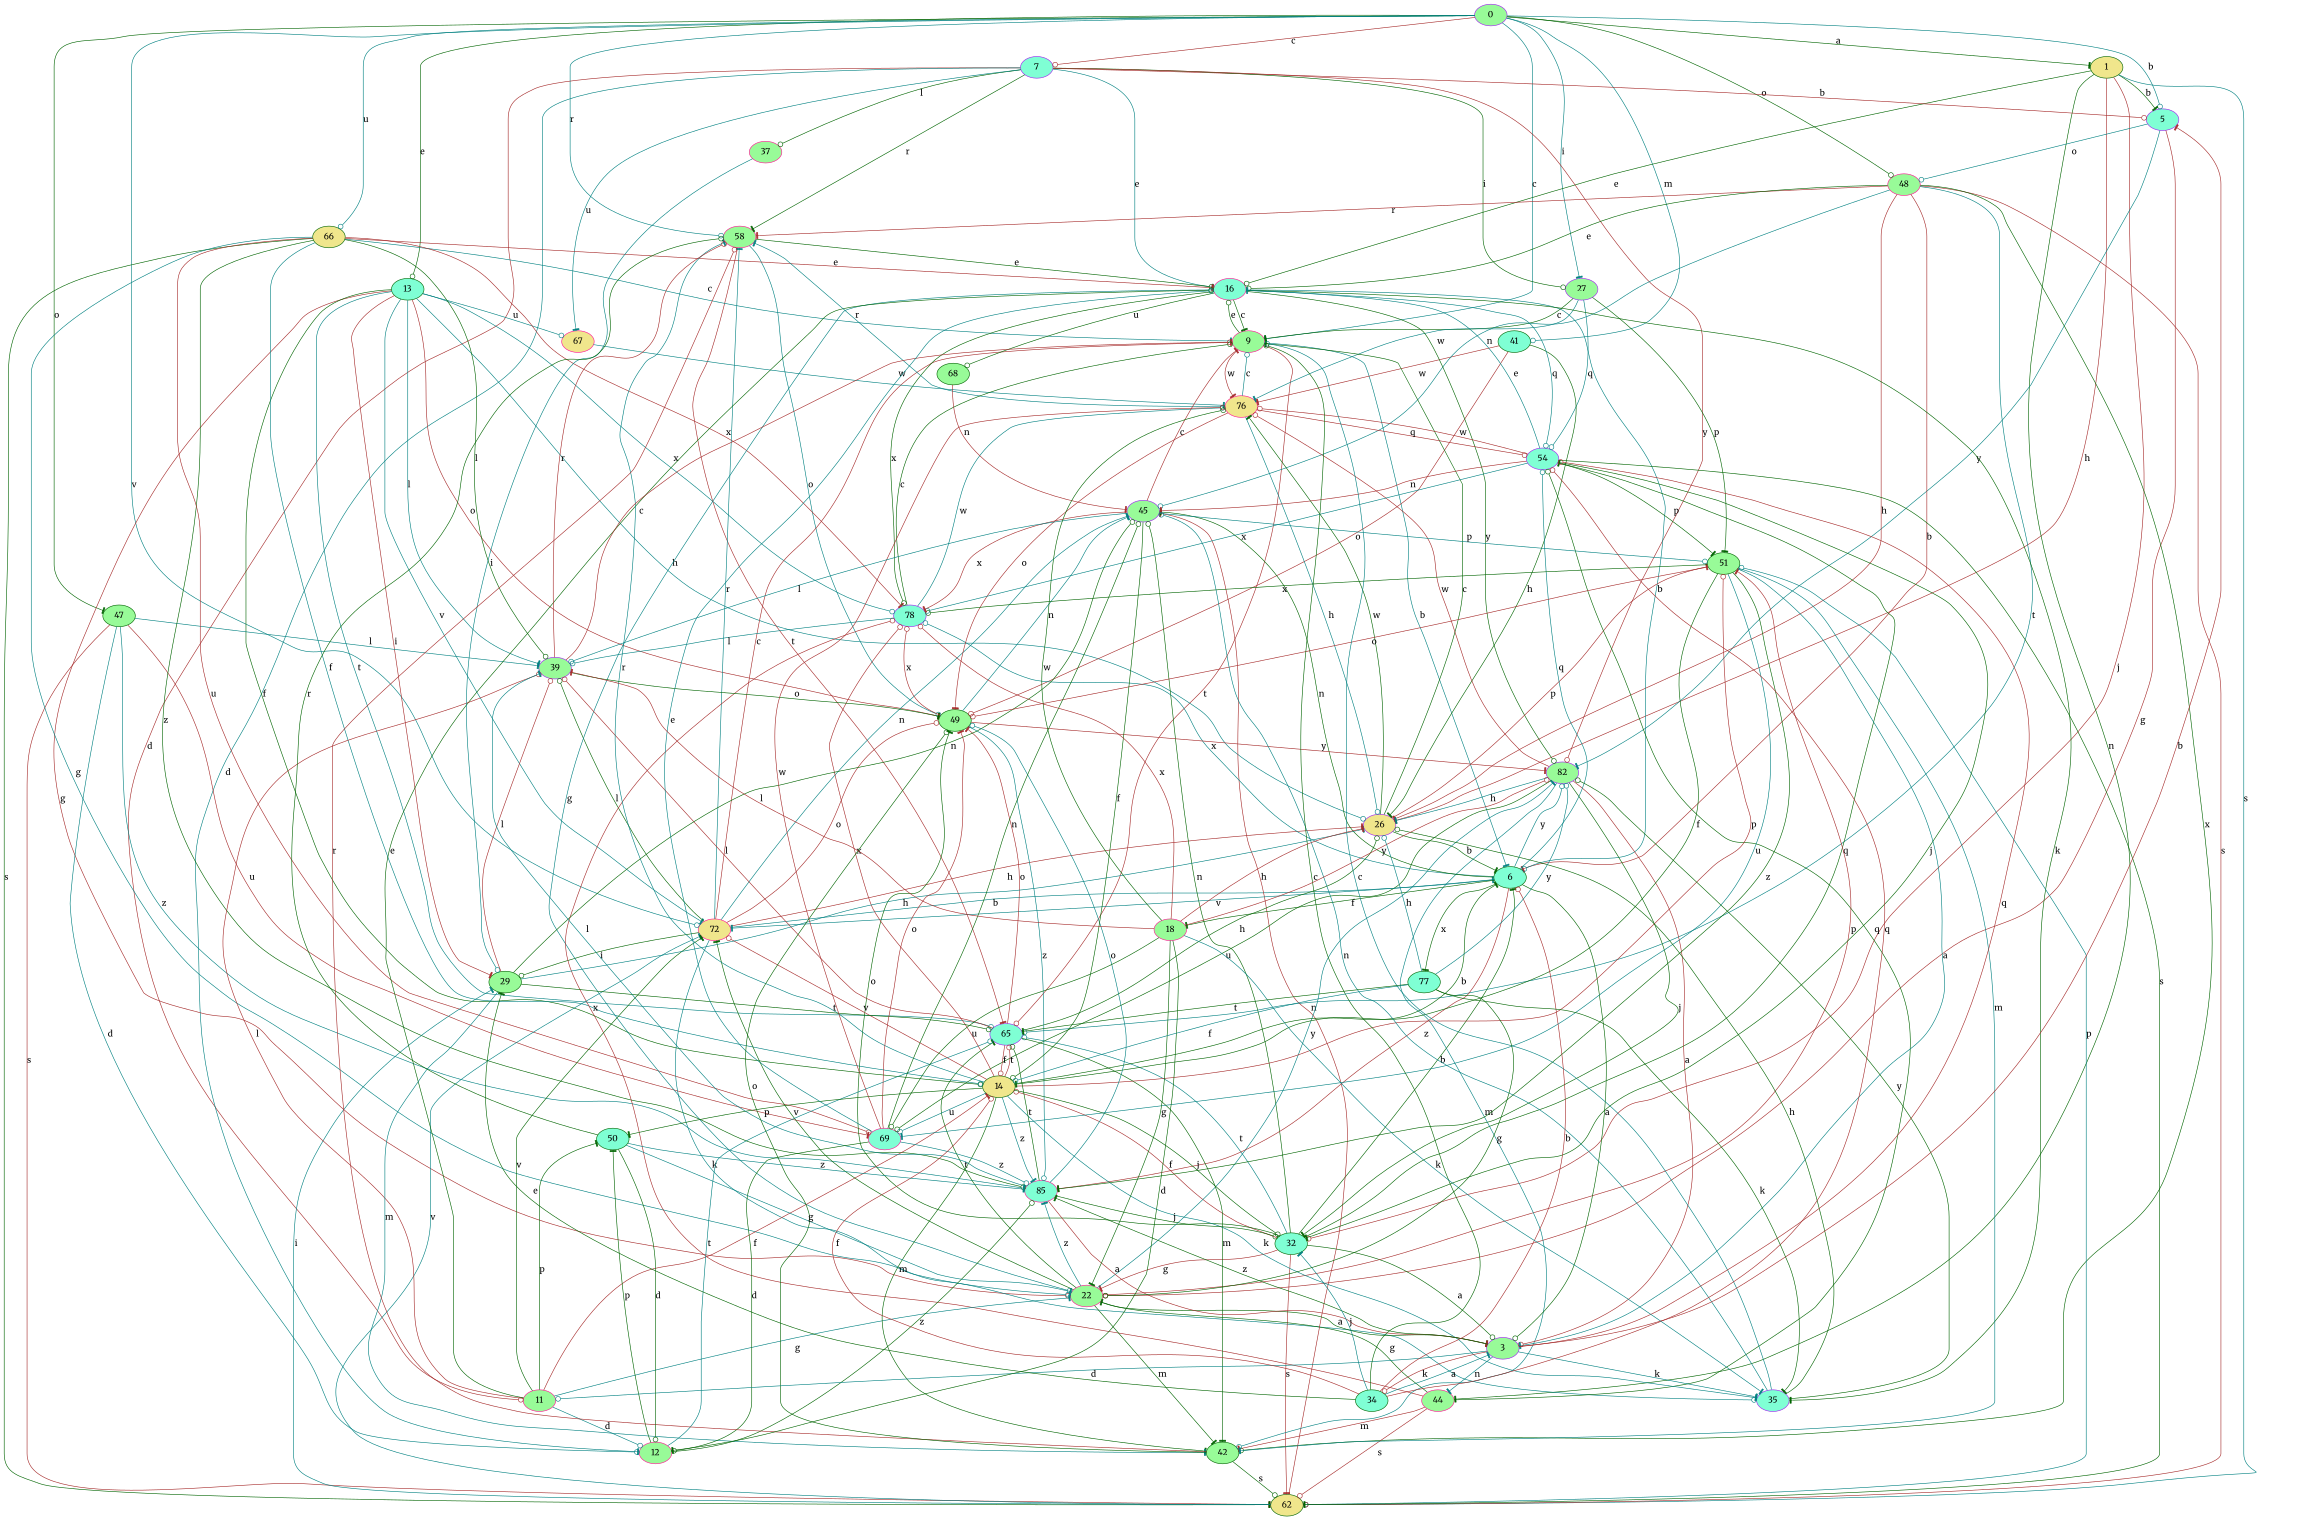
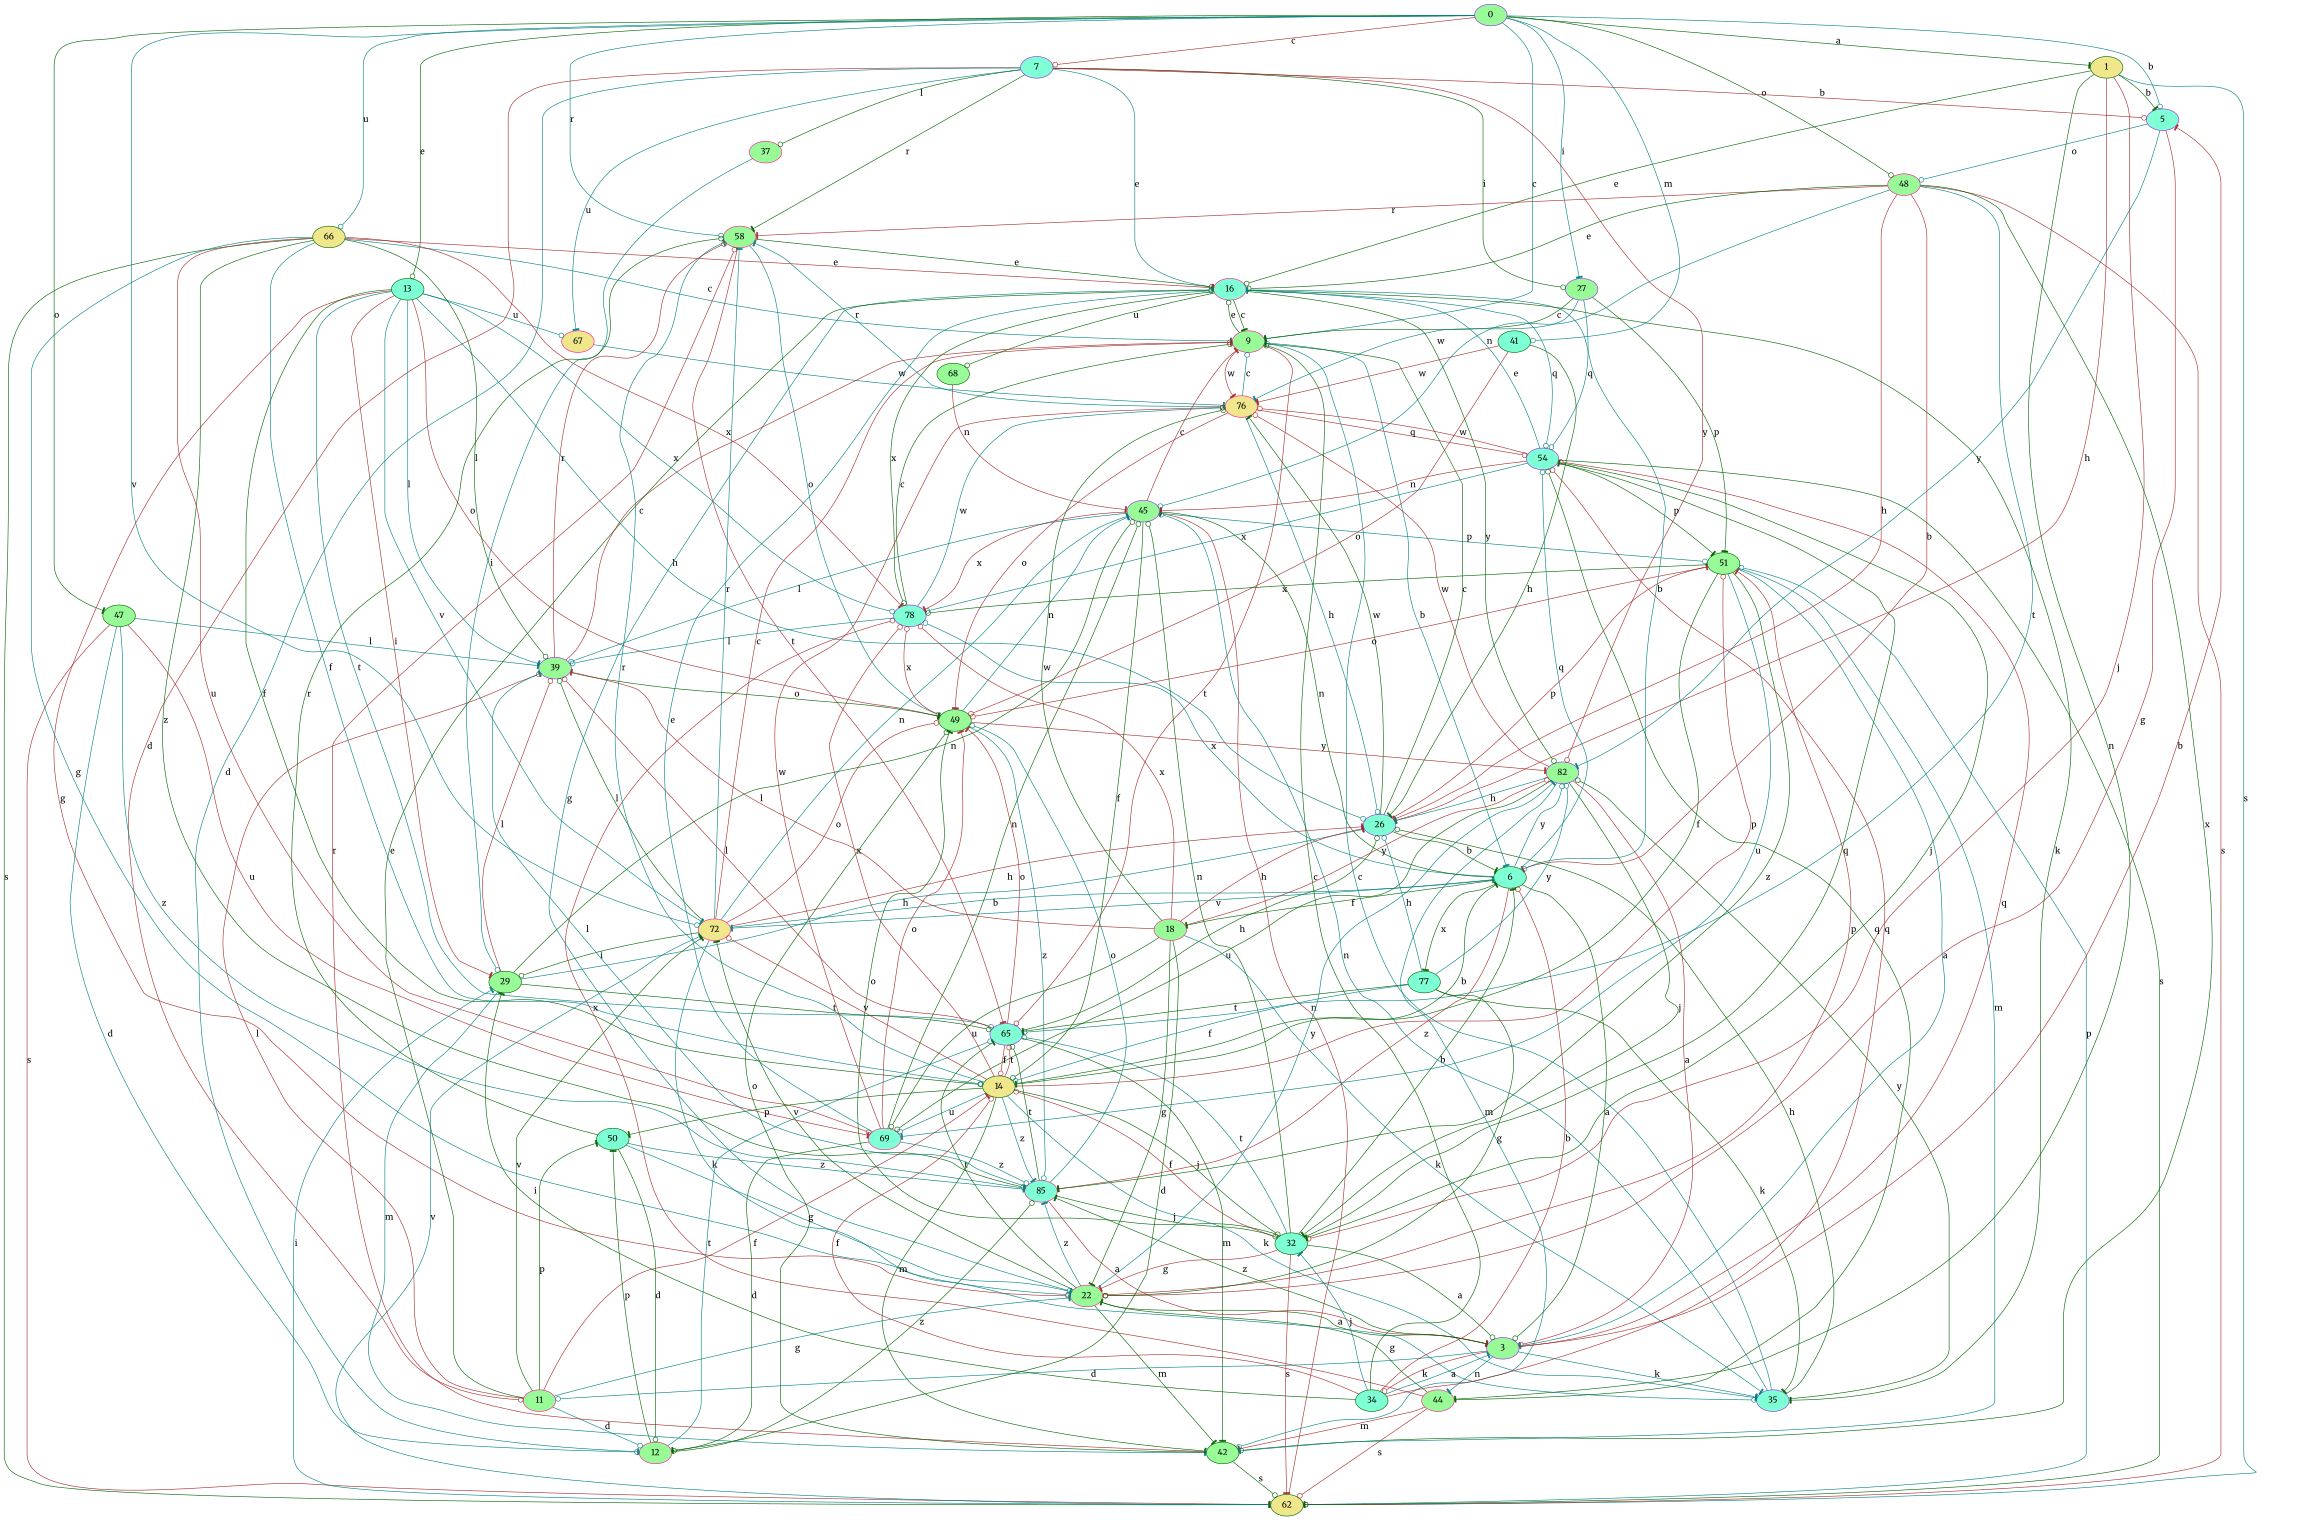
node "26": fillcolor khaki -> aquamarine
edge "34" -> "29": label "e" -> "i"
